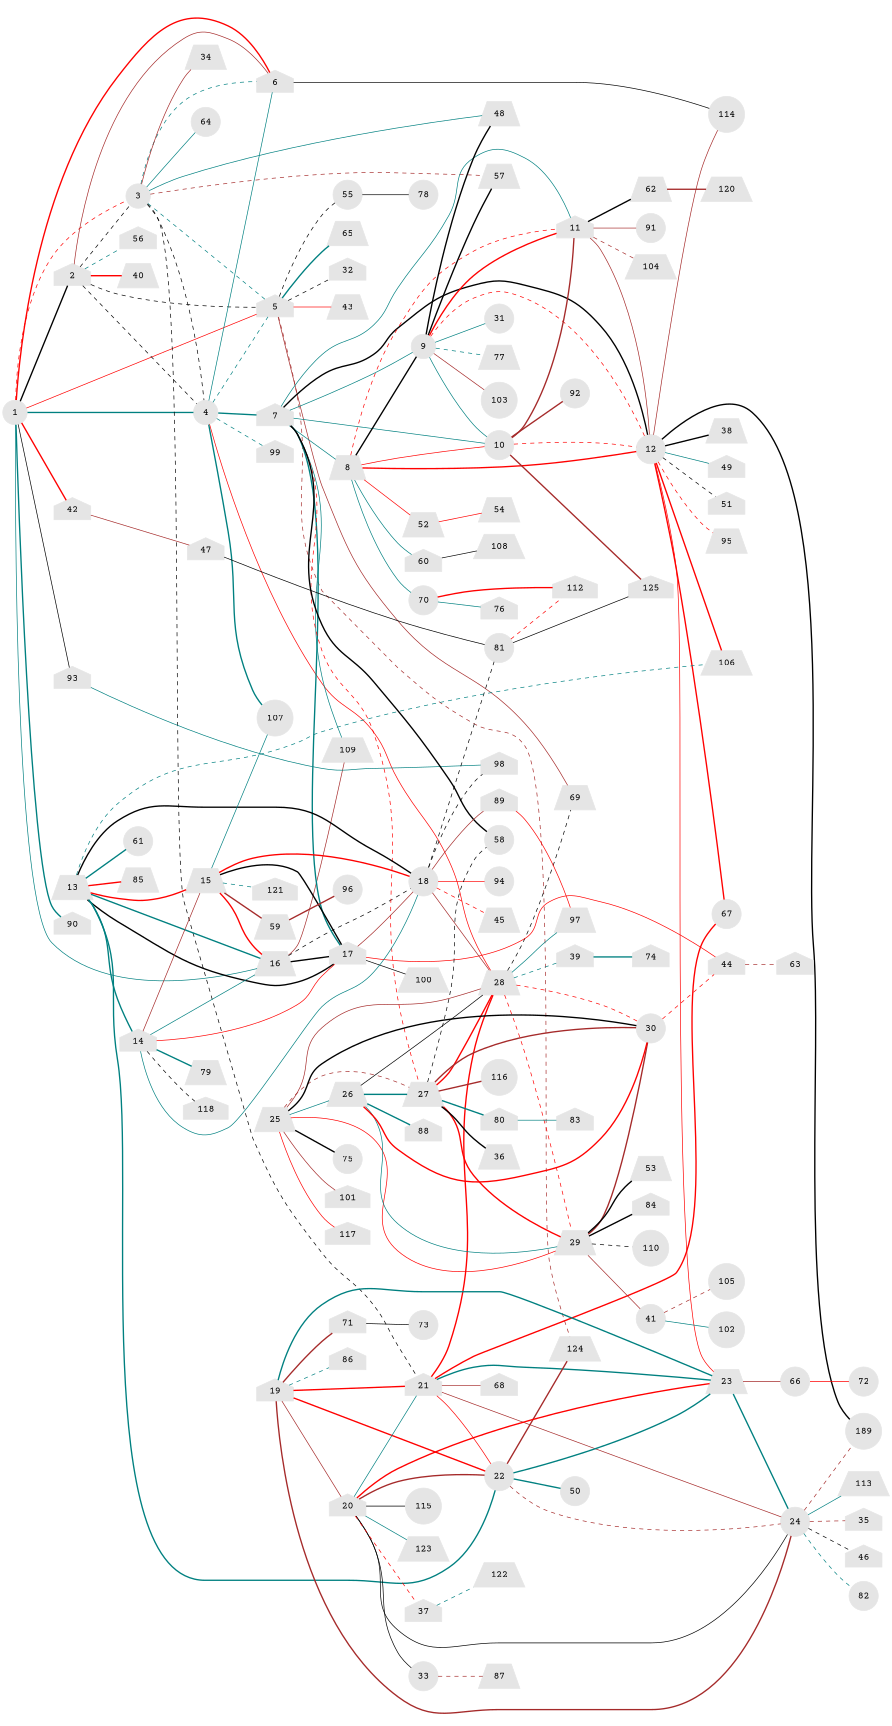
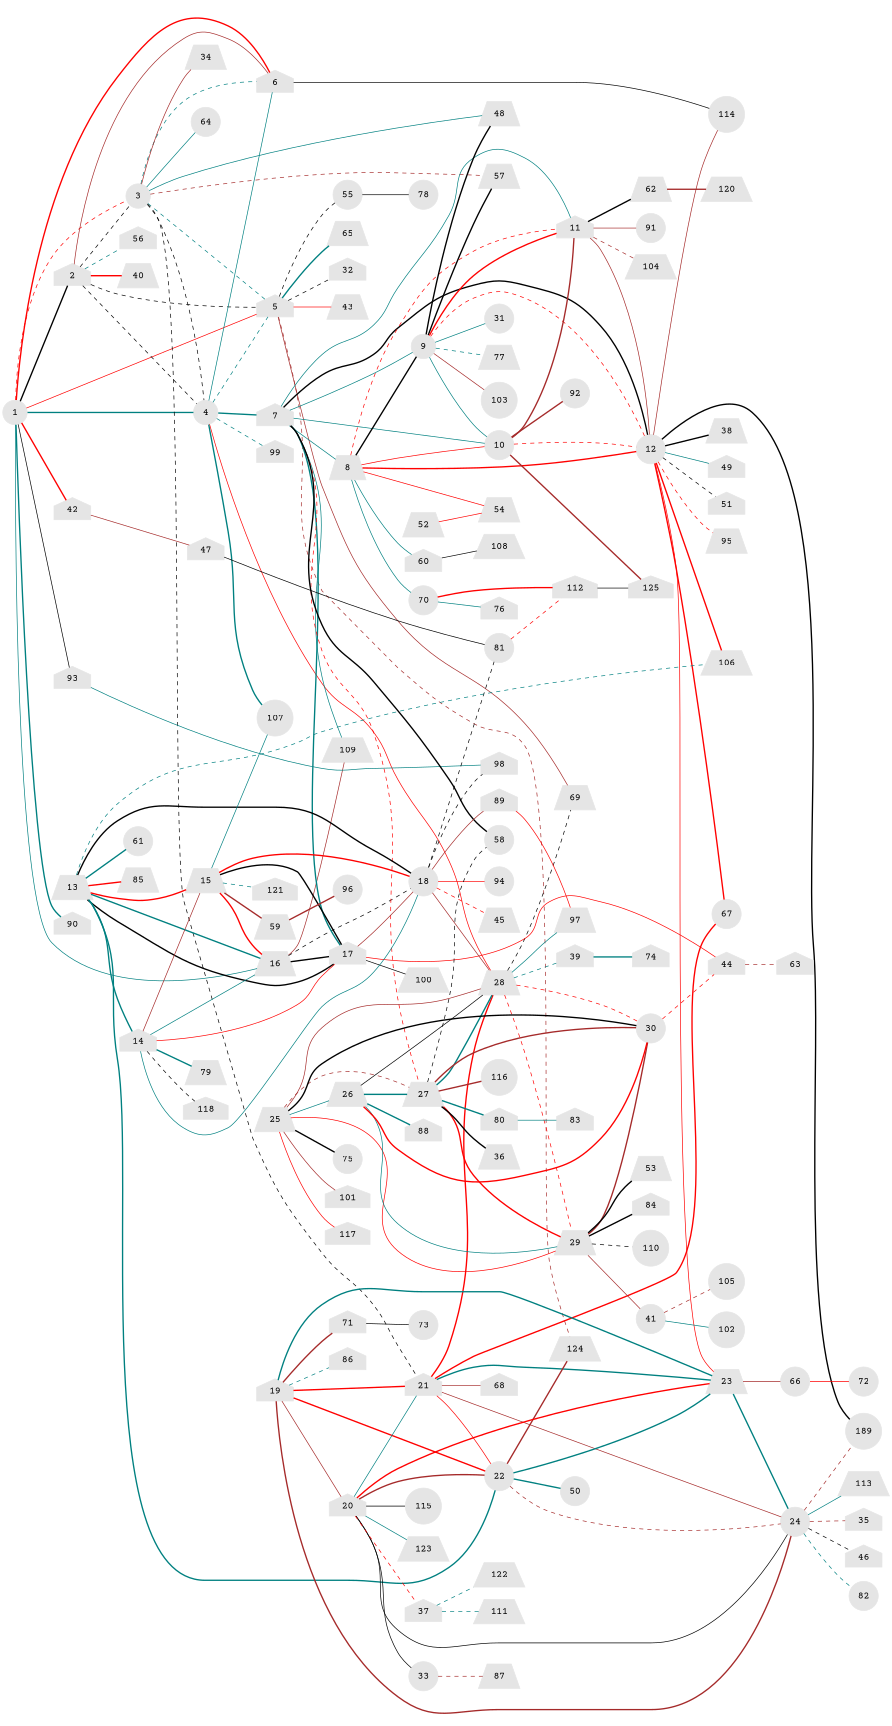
edge "8" -- "52": now "8" -- "54"
edge "125" -- "81": now "125" -- "112"
edge "28" -- "27": color red -> teal
node "111": added
